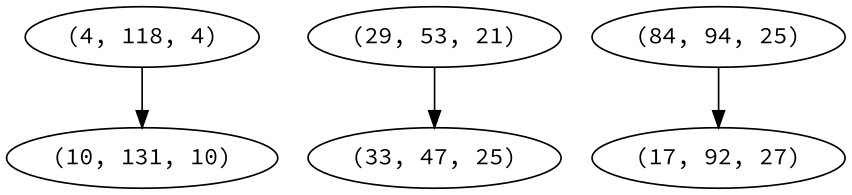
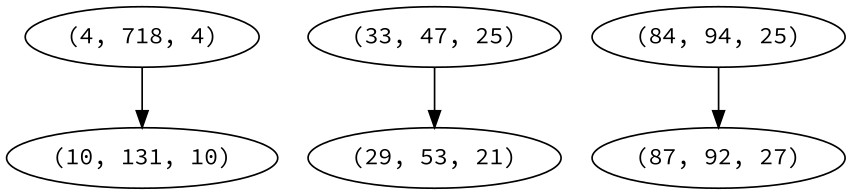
node "(4, 118, 4)": label "(4, 118, 4)" -> "(4, 718, 4)"
edge "(29, 53, 21)" -> "(33, 47, 25)": reversed
node "(17, 92, 27)": label "(17, 92, 27)" -> "(87, 92, 27)"
